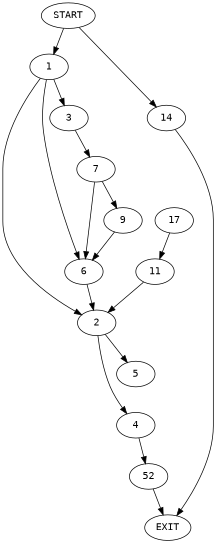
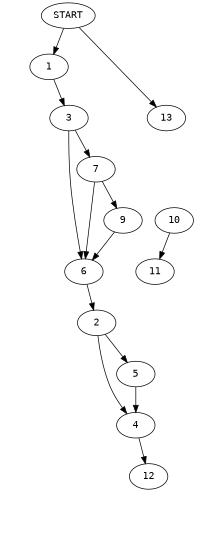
node "14": label "14" -> "13"
edge "1" -> "6": now "3" -> "6"
edge "1" -> "2": removed
node "17": label "17" -> "10"
edge "11" -> "2": removed
edge "5" -> "4": added
node "52": label "52" -> "12"
node "EXIT": removed
